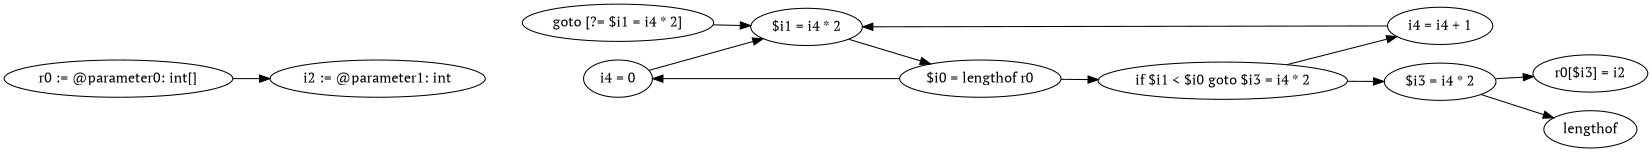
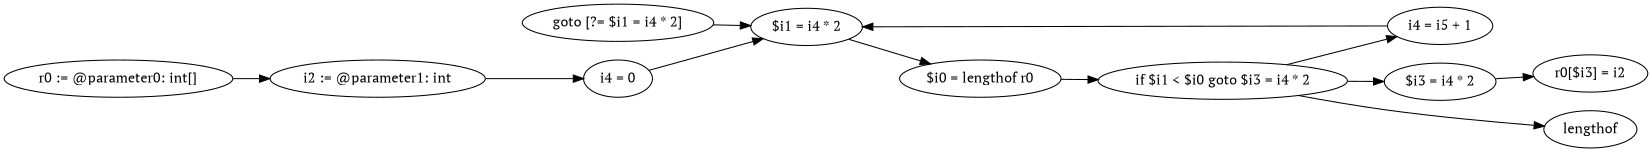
node "i4 = i4 + 1": label "i4 = i4 + 1" -> "i4 = i5 + 1"
edge "$i0 = lengthof r0" -> "i4 = 0": now "i2 := @parameter1: int" -> "i4 = 0"
edge "$i3 = i4 * 2" -> "lengthof": now "if $i1 < $i0 goto $i3 = i4 * 2" -> "lengthof"
